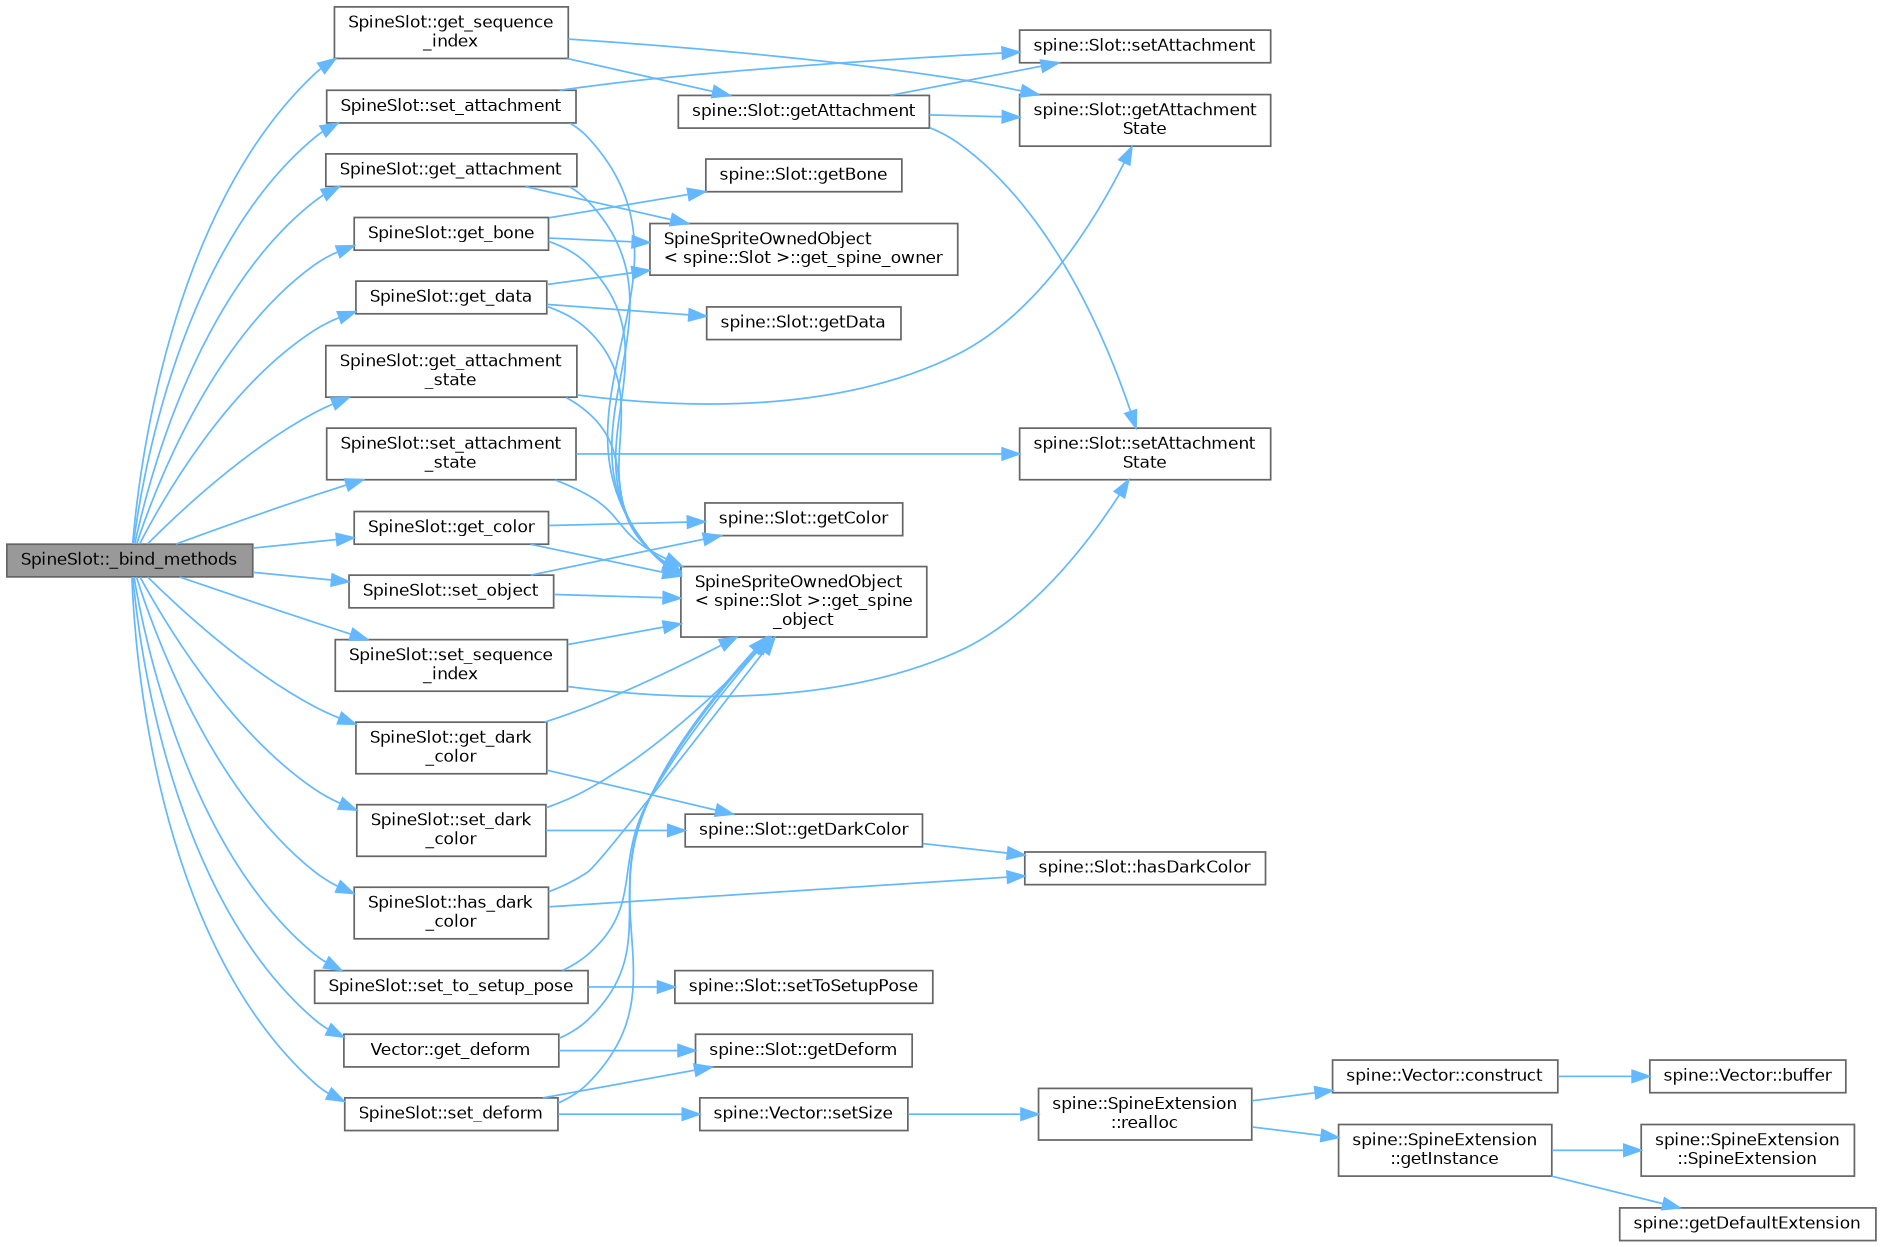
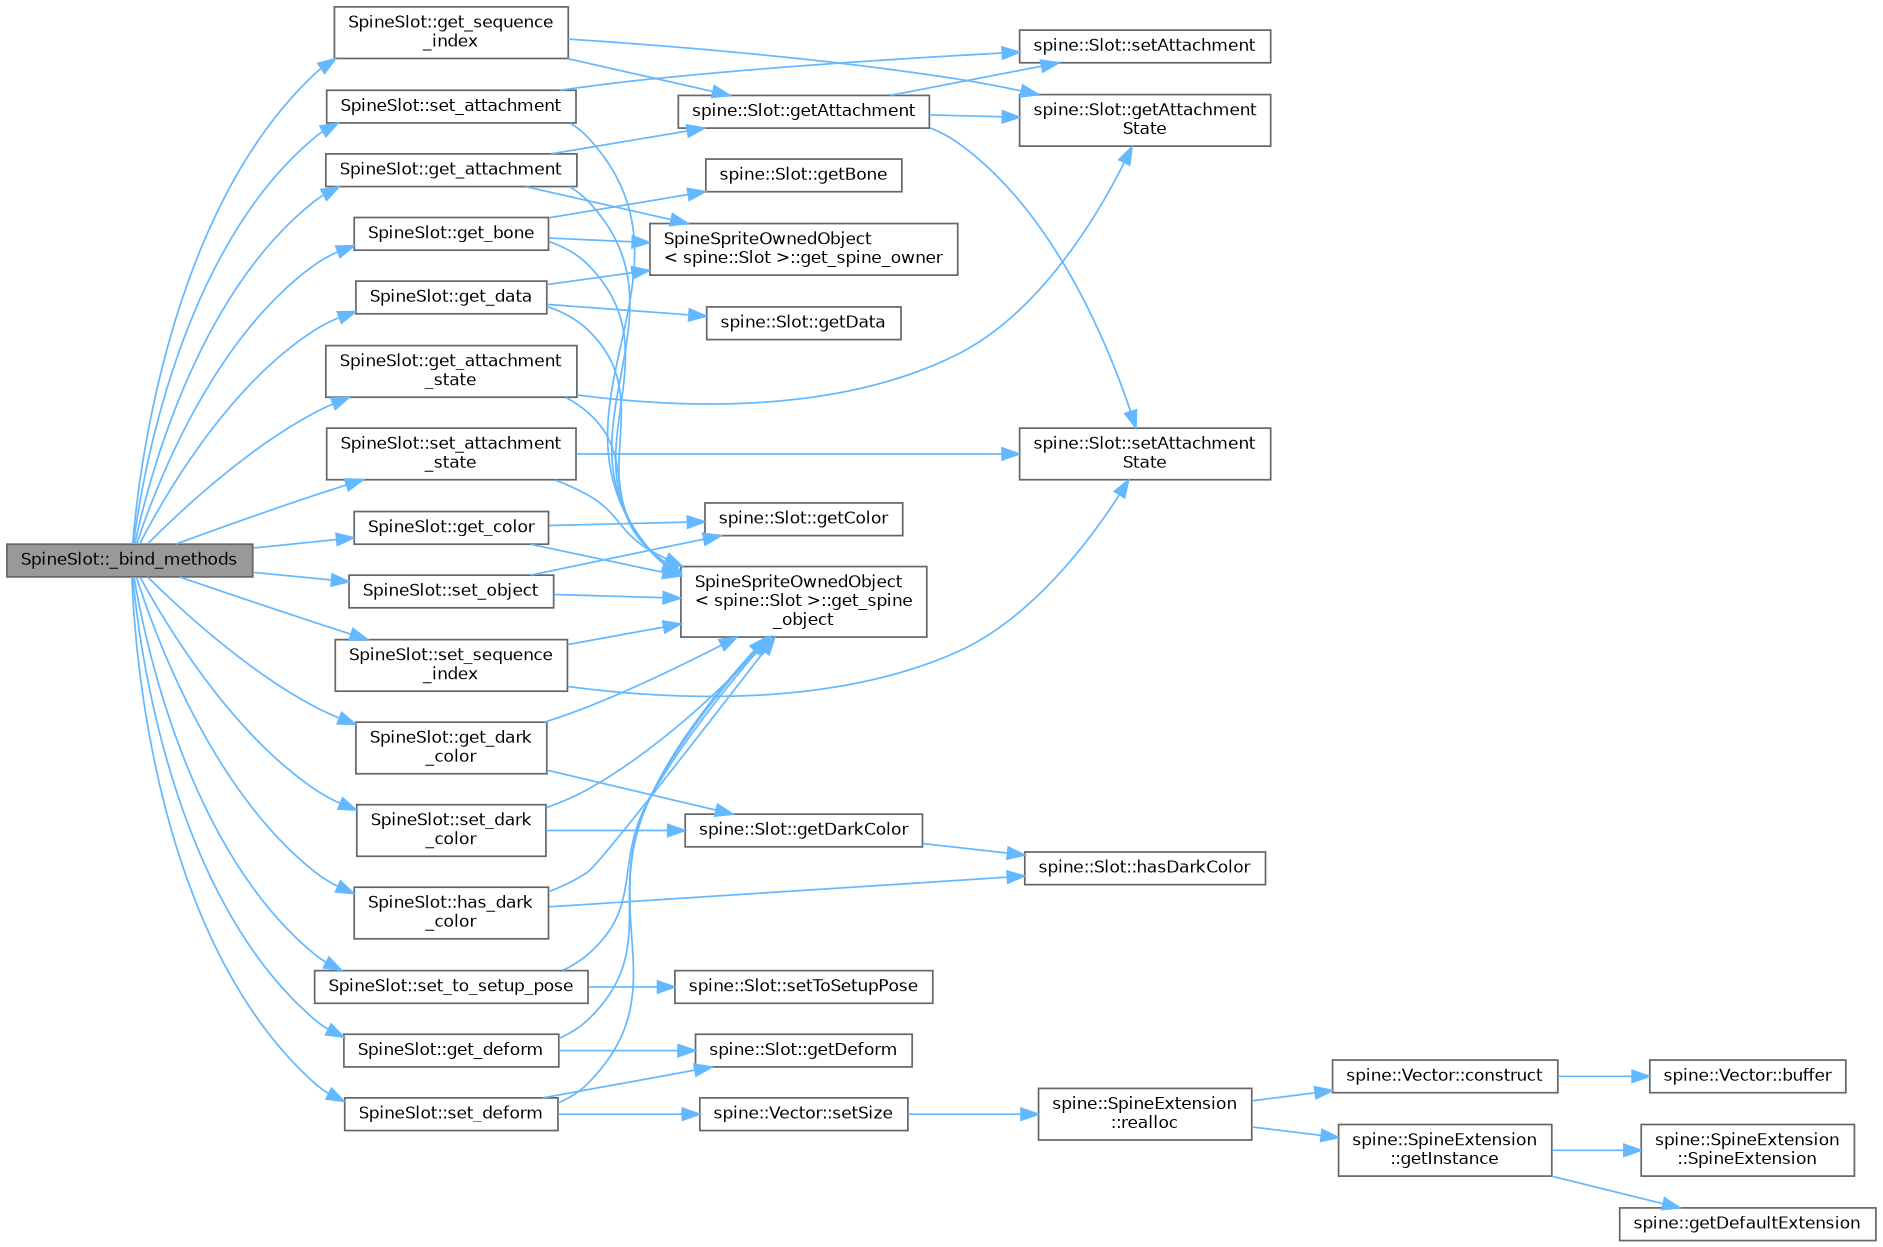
edge "SpineSlot::get_attachment" -> "spine::Slot::getAttachment": added
node "Vector::get_deform": label "Vector::get_deform" -> "SpineSlot::get_deform"
